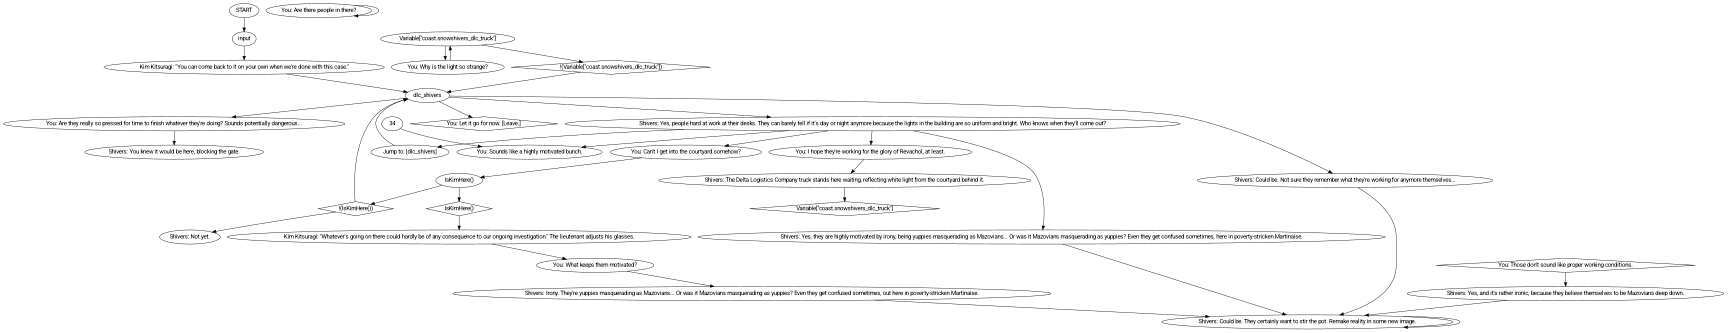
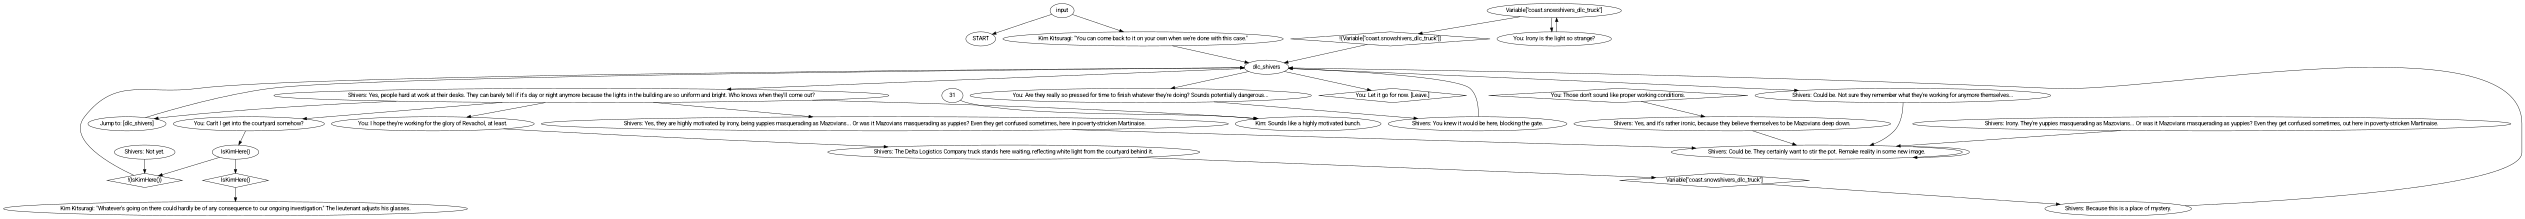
node "You: Are there people in there?": removed
edge "START" -> "input": reversed
node "You: Why is the light so strange?": label "You: Why is the light so strange?" -> "You: Irony is the light so strange?"
edge "Shivers: You knew it would be here, blocking the gate." -> "dlc_shivers": added
node "34": label "34" -> "31"
node "You: Sounds like a highly motivated bunch.": label "You: Sounds like a highly motivated bunch." -> "Kim: Sounds like a highly motivated bunch."
node "Shivers: Because this is a place of mystery.": added
edge "!(IsKimHere())" -> "Shivers: Not yet.": reversed
node "You: What keeps them motivated?": removed
